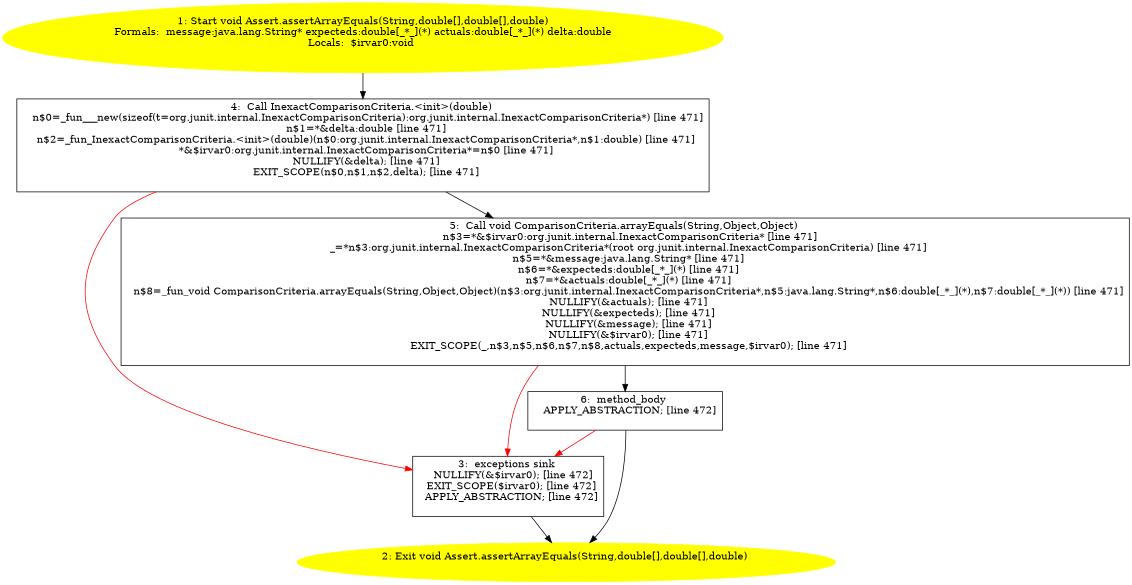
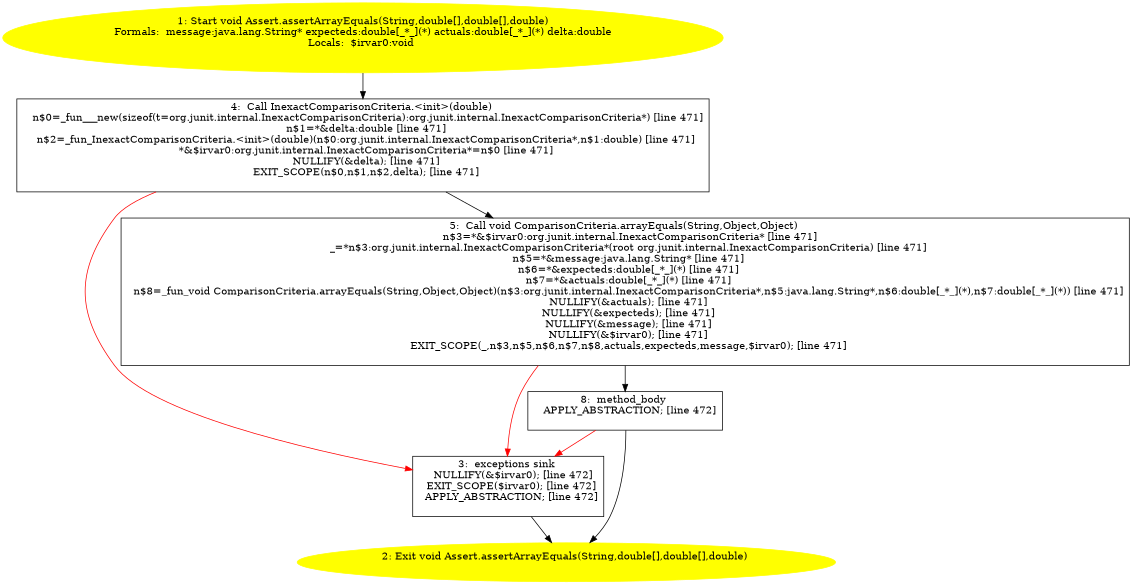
node "6:  method_body APPLY_ABSTRACTION; [line 472]": label "6:  method_body APPLY_ABSTRACTION; [line 472]" -> "8:  method_body APPLY_ABSTRACTION; [line 472]"
